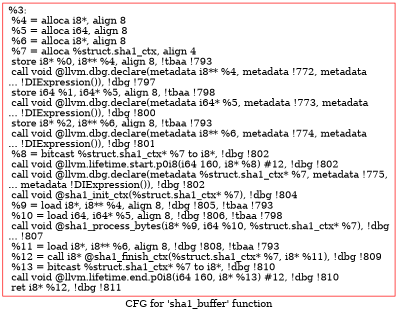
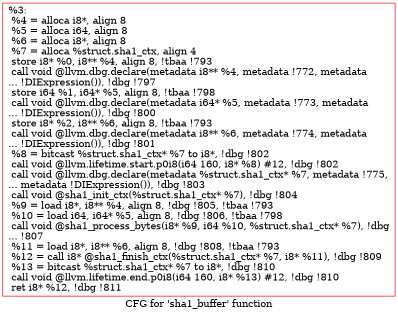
node "%3:": text "... metadata !DIExpression()), !dbg !802" -> "... metadata !DIExpression()), !dbg !803"
